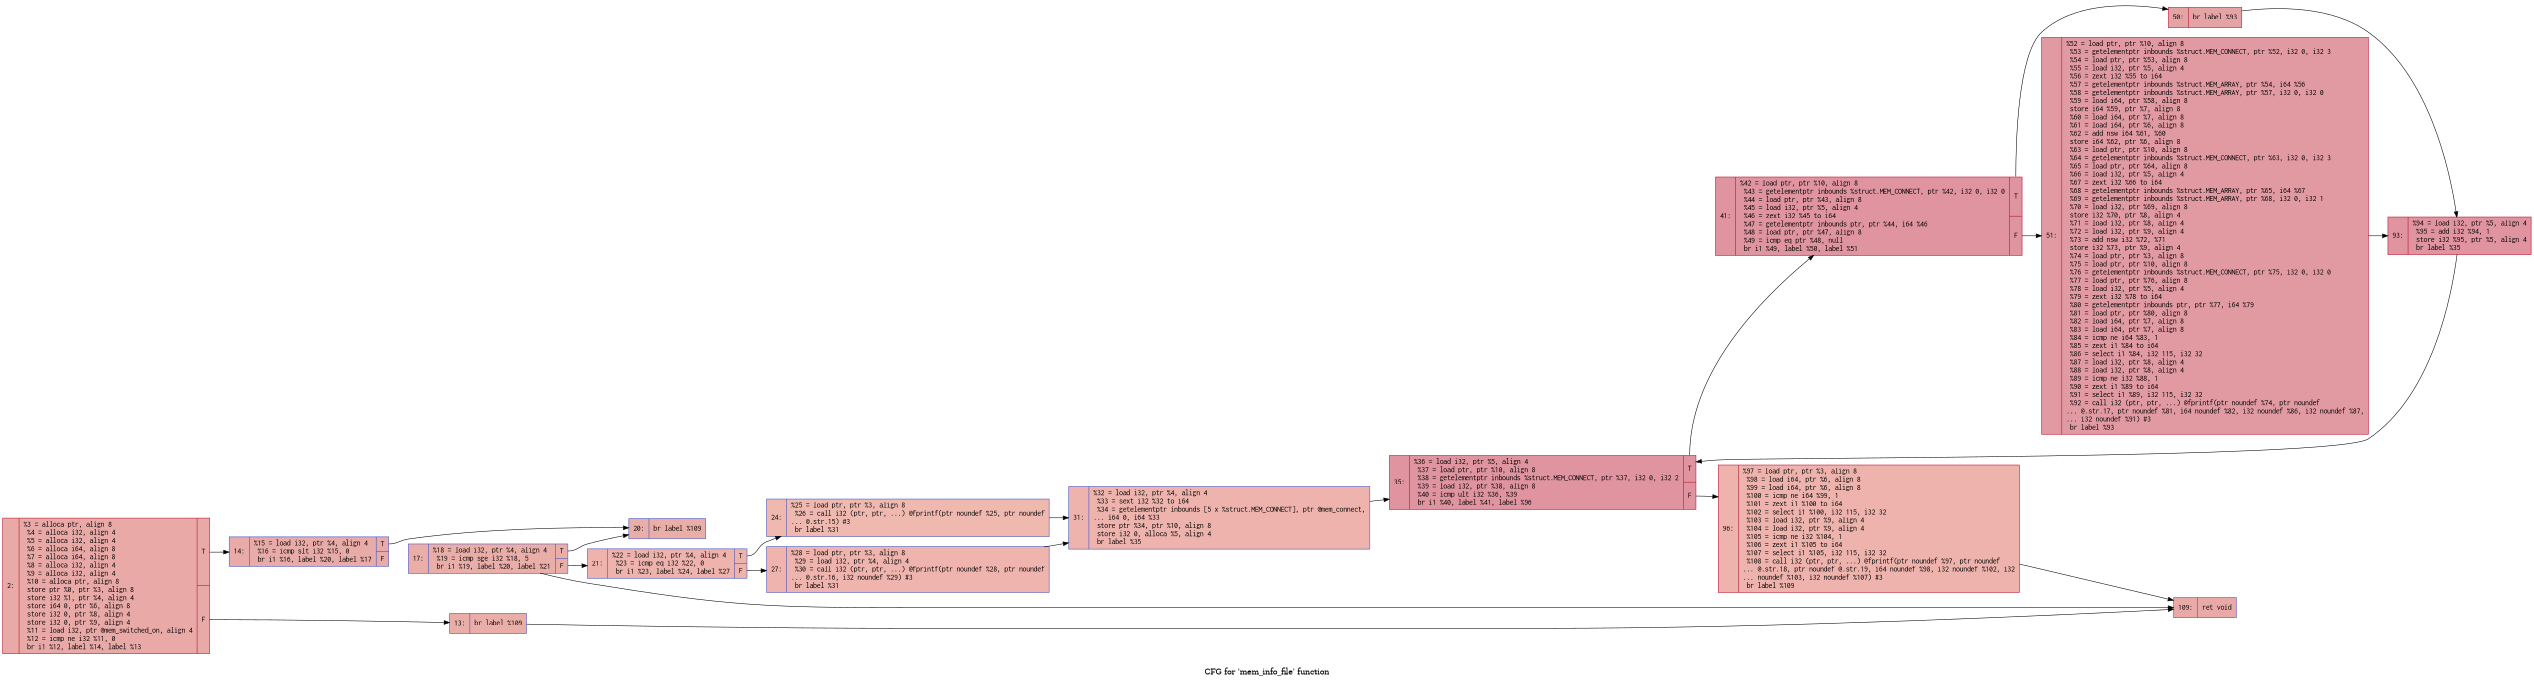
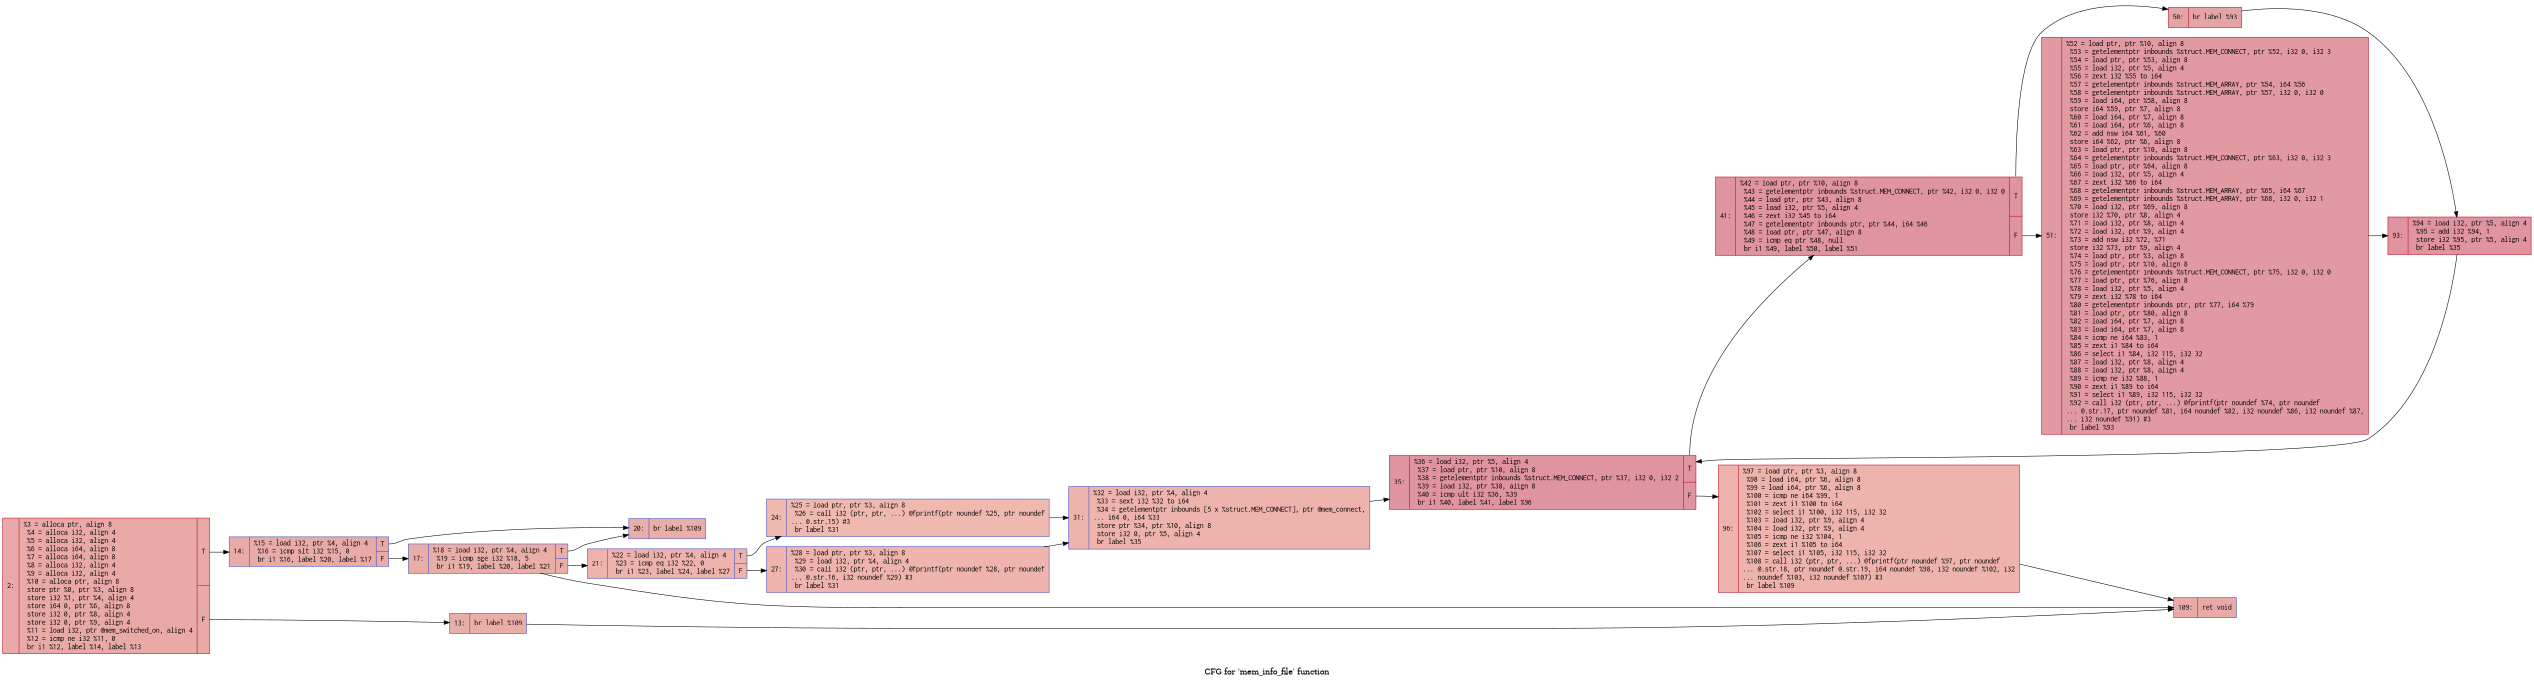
node "31:": text "store i32 0, alloca %5, align 4" -> "store i32 0, ptr %5, align 4"
edge "14:" -> "17:": added
